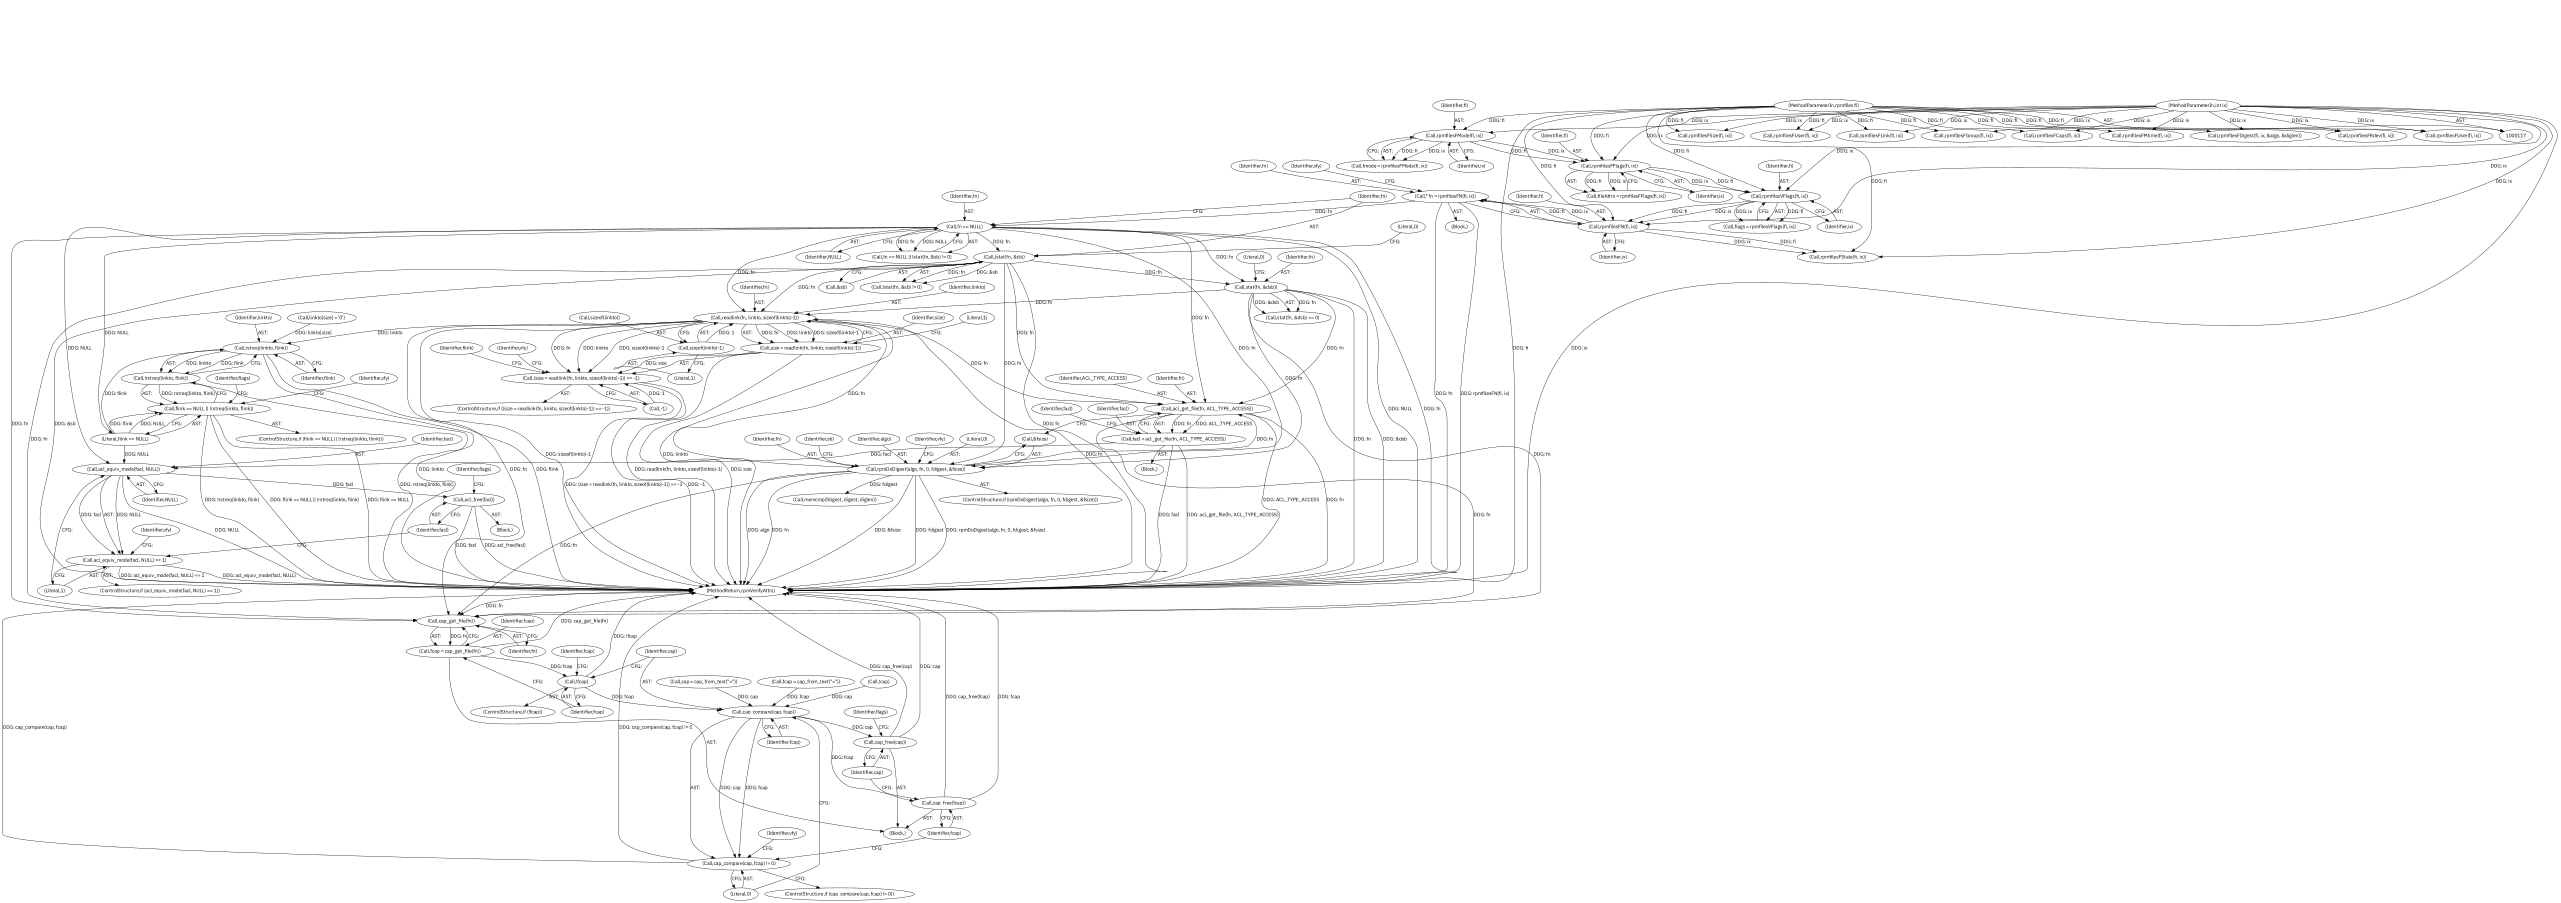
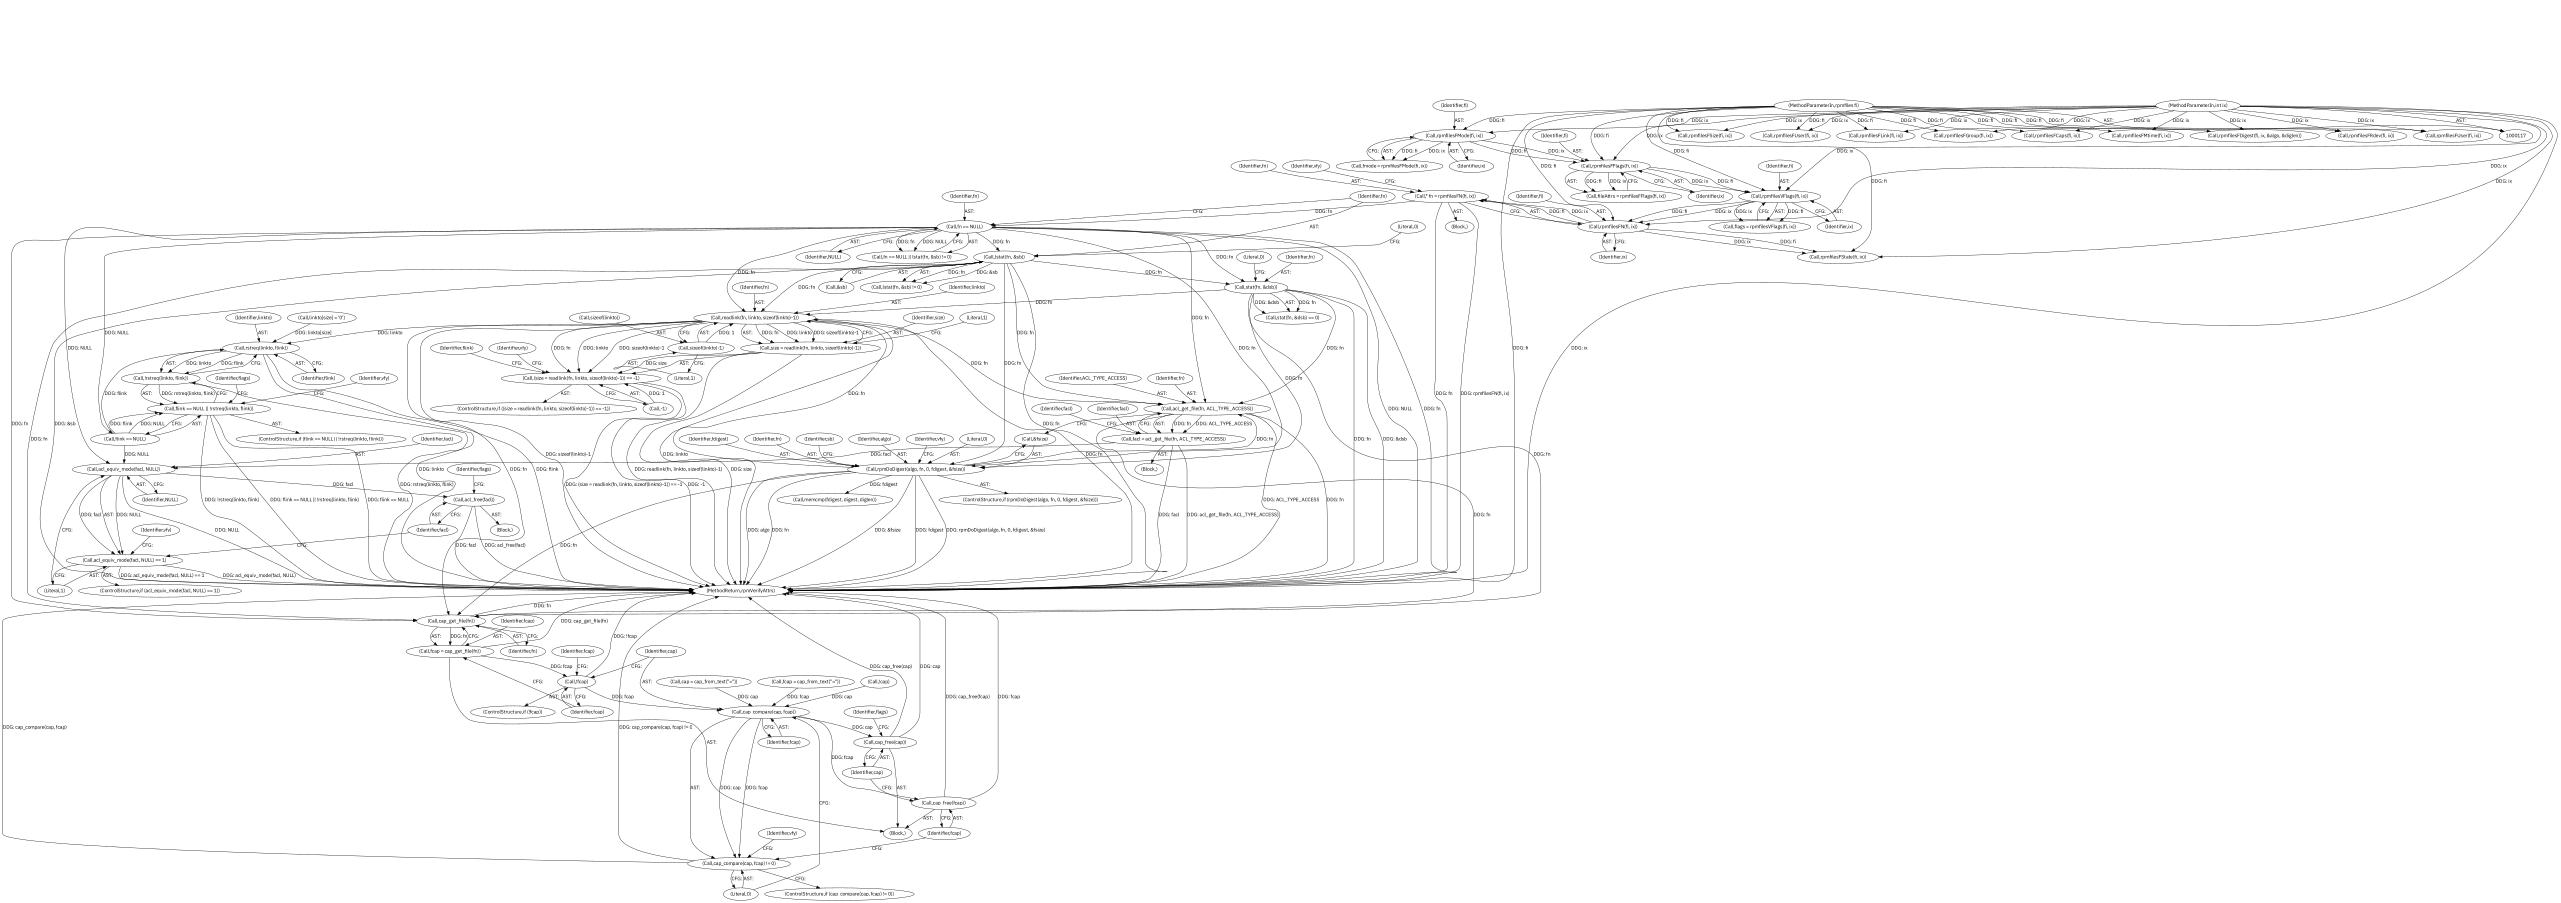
node "(Literal,flink == NULL)": label "(Literal,flink == NULL)" -> "(Call,flink == NULL)"
node "(Identifier,fdigest)": added
edge "(MethodReturn,rpmVerifyAttrs)" -> "(Call,cap_get_file(fn))": reversed
